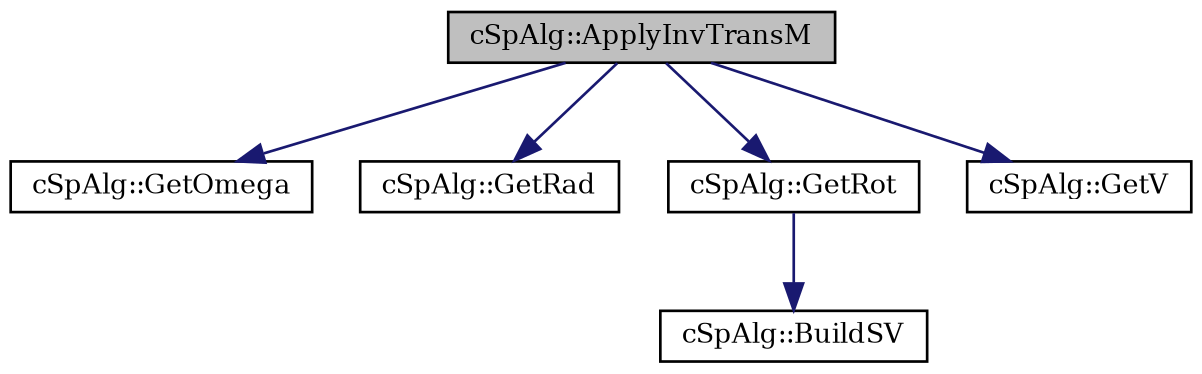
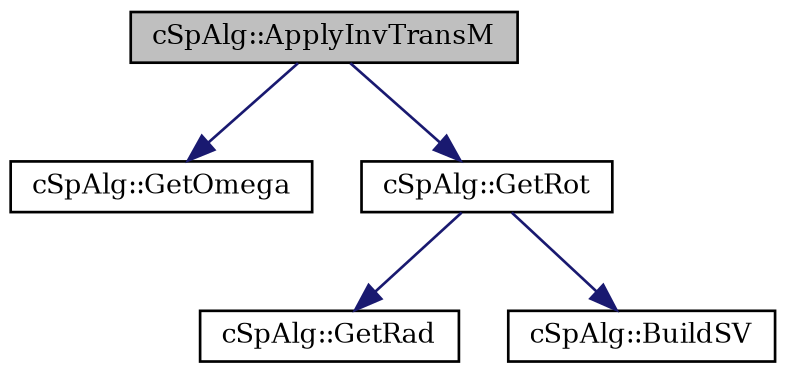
edge "cSpAlg::ApplyInvTransM" -> "cSpAlg::GetRad": now "cSpAlg::GetRot" -> "cSpAlg::GetRad"
node "cSpAlg::GetV": removed
